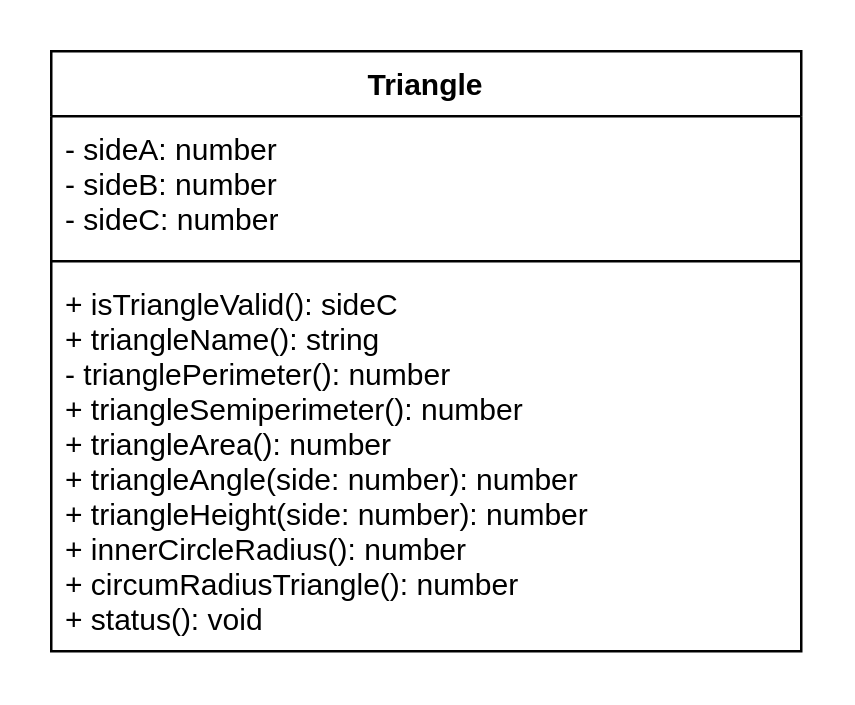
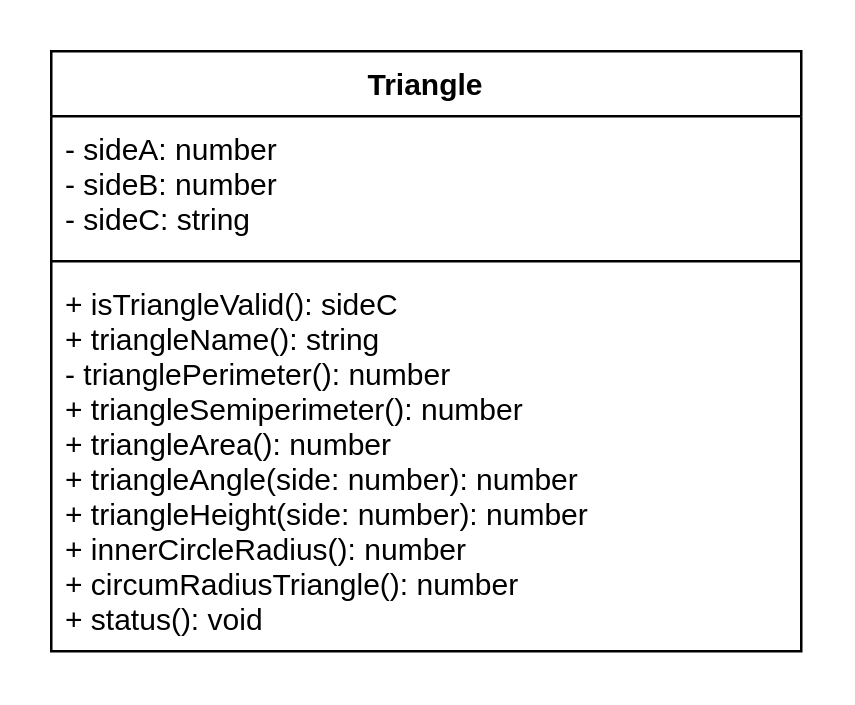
node "- sideA: number - sideB: number - sideC: number": label "- sideA: number - sideB: number - sideC: number" -> "- sideA: number - sideB: number - sideC: string"
